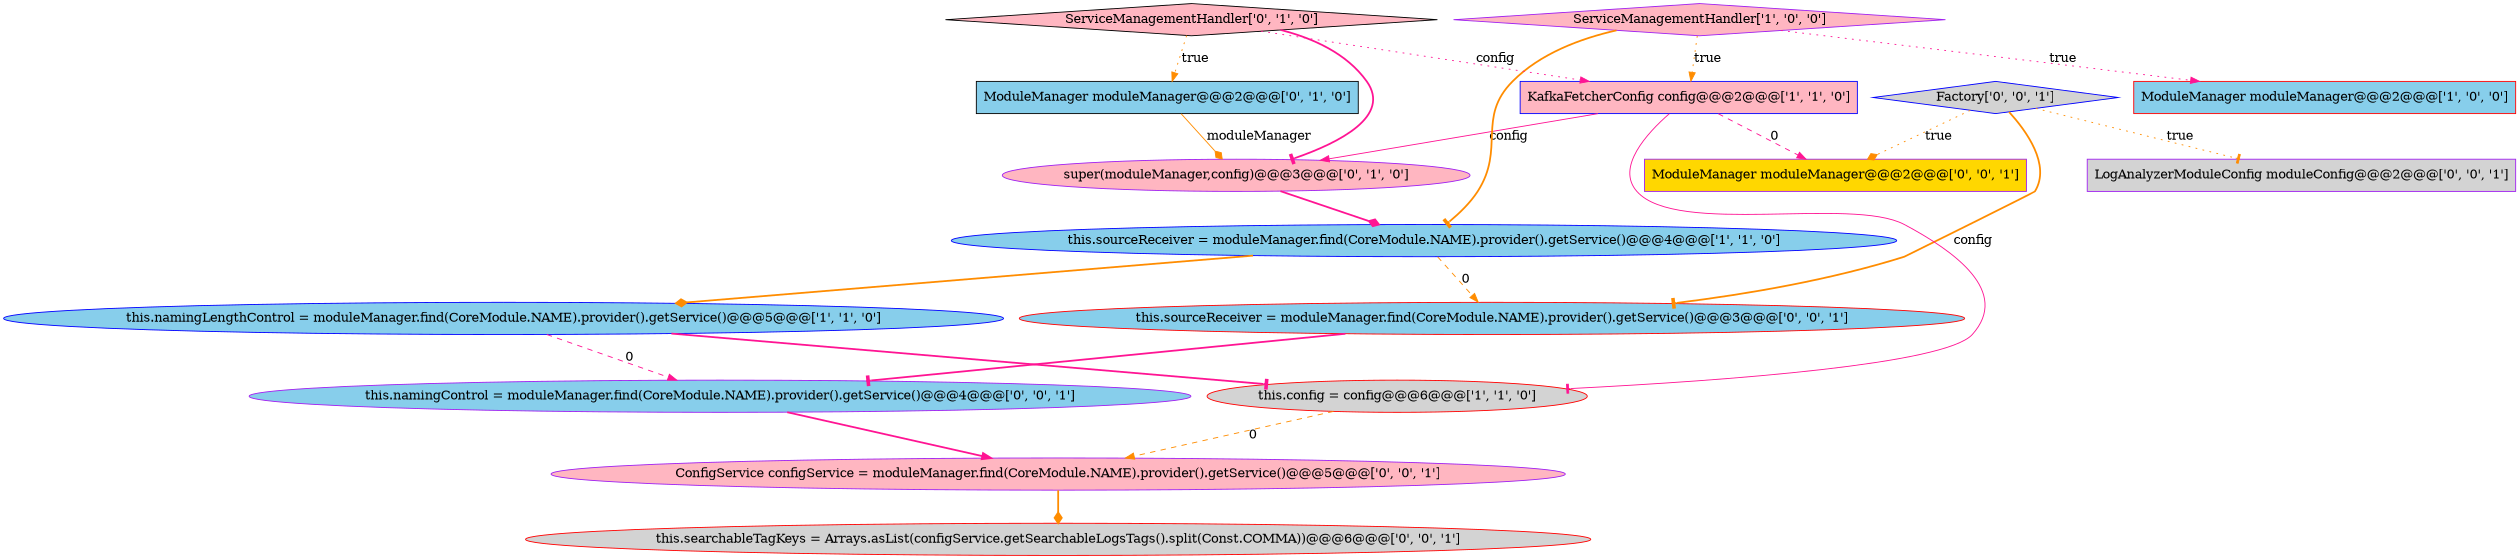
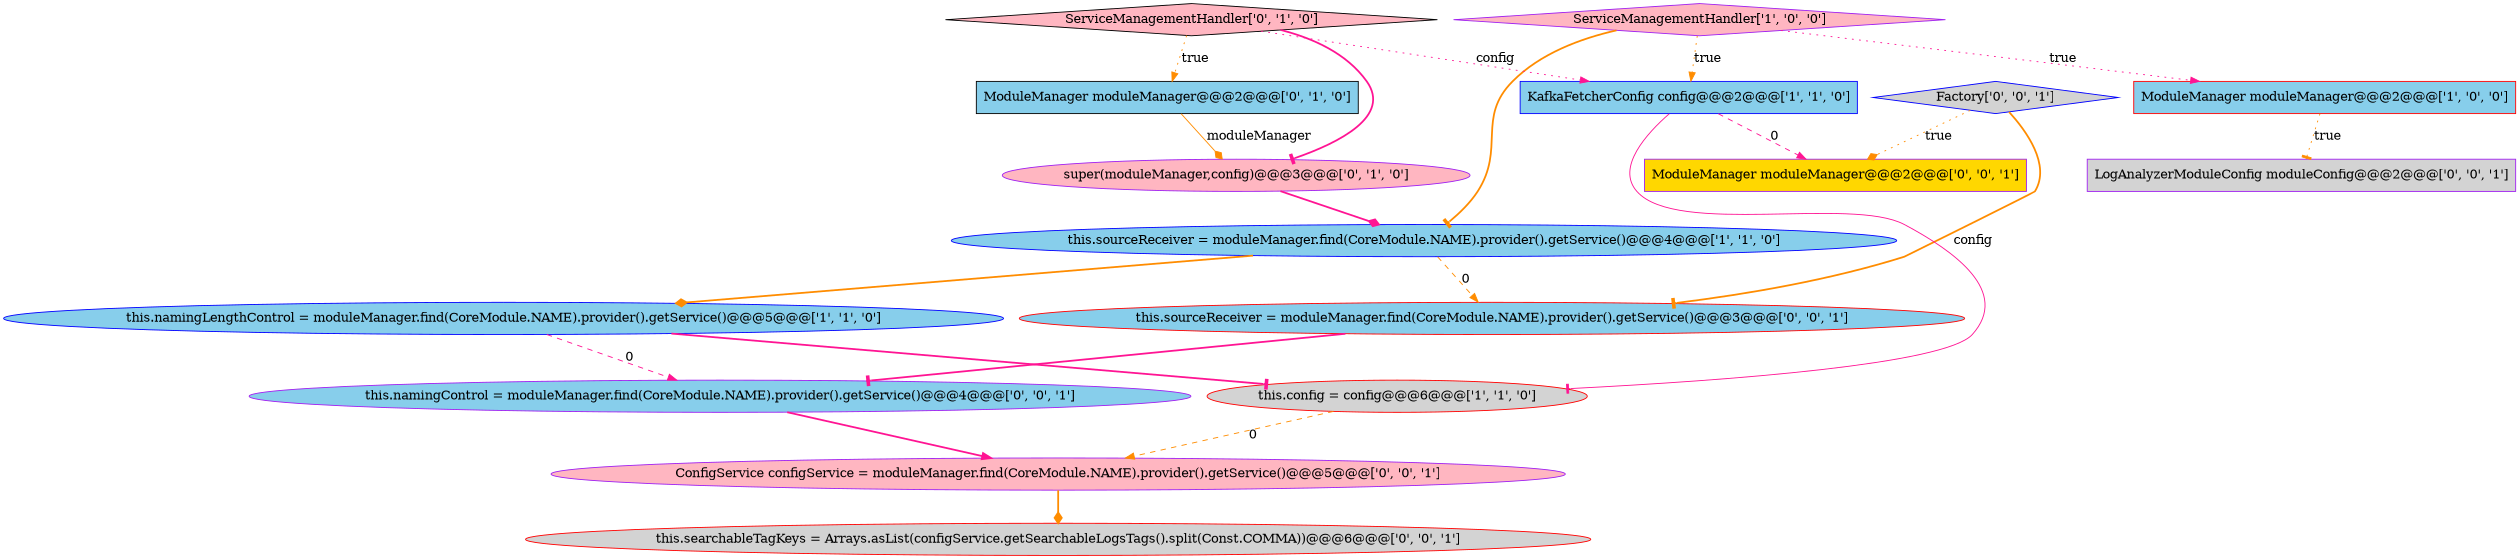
node "KafkaFetcherConfig config@@@2@@@['1', '1', '0']": fillcolor lightpink -> skyblue
edge "Factory['0', '0', '1']" -> "LogAnalyzerModuleConfig moduleConfig@@@2@@@['0', '0', '1']": now "ModuleManager moduleManager@@@2@@@['1', '0', '0']" -> "LogAnalyzerModuleConfig moduleConfig@@@2@@@['0', '0', '1']"
edge "KafkaFetcherConfig config@@@2@@@['1', '1', '0']" -> "super(moduleManager,config)@@@3@@@['0', '1', '0']": removed, label "config"
